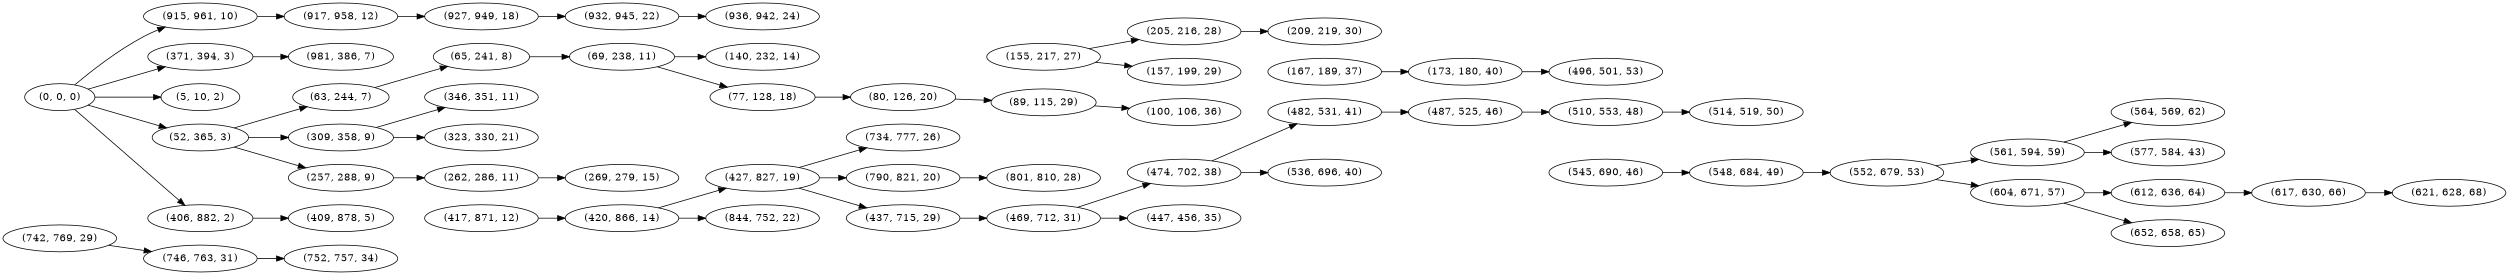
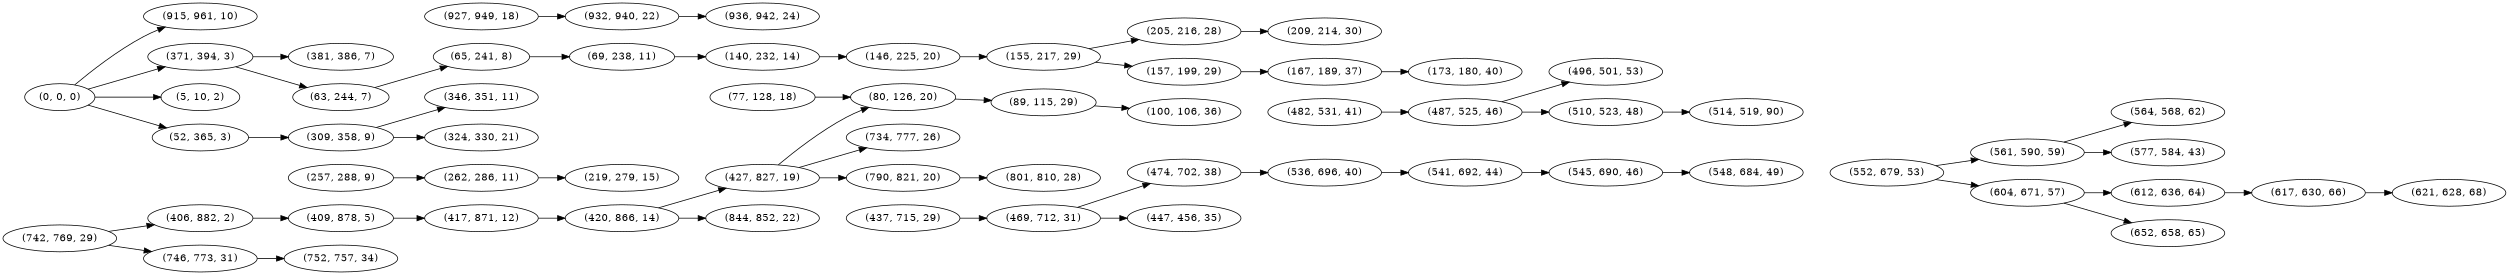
node "(917, 958, 12)": removed
node "(932, 945, 22)": label "(932, 945, 22)" -> "(932, 940, 22)"
node "(209, 219, 30)": label "(209, 219, 30)" -> "(209, 214, 30)"
node "(981, 386, 7)": label "(981, 386, 7)" -> "(381, 386, 7)"
node "(146, 225, 20)": added
node "(155, 217, 27)": label "(155, 217, 27)" -> "(155, 217, 29)"
edge "(157, 199, 29)" -> "(167, 189, 37)": added
edge "(173, 180, 40)" -> "(496, 501, 53)": now "(487, 525, 46)" -> "(496, 501, 53)"
edge "(69, 238, 11)" -> "(77, 128, 18)": removed
node "(510, 553, 48)": label "(510, 553, 48)" -> "(510, 523, 48)"
node "(514, 519, 50)": label "(514, 519, 50)" -> "(514, 519, 90)"
node "(564, 569, 62)": label "(564, 569, 62)" -> "(564, 568, 62)"
edge "(52, 365, 3)" -> "(63, 244, 7)": now "(371, 394, 3)" -> "(63, 244, 7)"
node "(323, 330, 21)": label "(323, 330, 21)" -> "(324, 330, 21)"
edge "(474, 702, 38)" -> "(482, 531, 41)": removed
node "(561, 594, 59)": label "(561, 594, 59)" -> "(561, 590, 59)"
edge "(0, 0, 0)" -> "(406, 882, 2)": now "(742, 769, 29)" -> "(406, 882, 2)"
edge "(52, 365, 3)" -> "(257, 288, 9)": removed
node "(541, 692, 44)": added
edge "(548, 684, 49)" -> "(552, 679, 53)": removed
node "(269, 279, 15)": label "(269, 279, 15)" -> "(219, 279, 15)"
edge "(427, 827, 19)" -> "(437, 715, 29)": now "(427, 827, 19)" -> "(80, 126, 20)"
edge "(409, 878, 5)" -> "(417, 871, 12)": added
node "(844, 752, 22)": label "(844, 752, 22)" -> "(844, 852, 22)"
node "(746, 763, 31)": label "(746, 763, 31)" -> "(746, 773, 31)"
